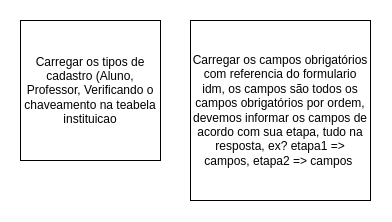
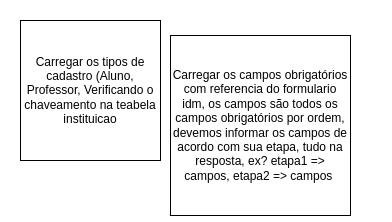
node "Carregar os campos obrigatórios com referencia do formulario idm, os campos são todos os campos obrigatórios por ordem, devemos informar os campos de acordo com sua etapa, tudo na resposta, ex? etapa1 => campos, etapa2 => campos": moved (281, 111) -> (261, 126)
